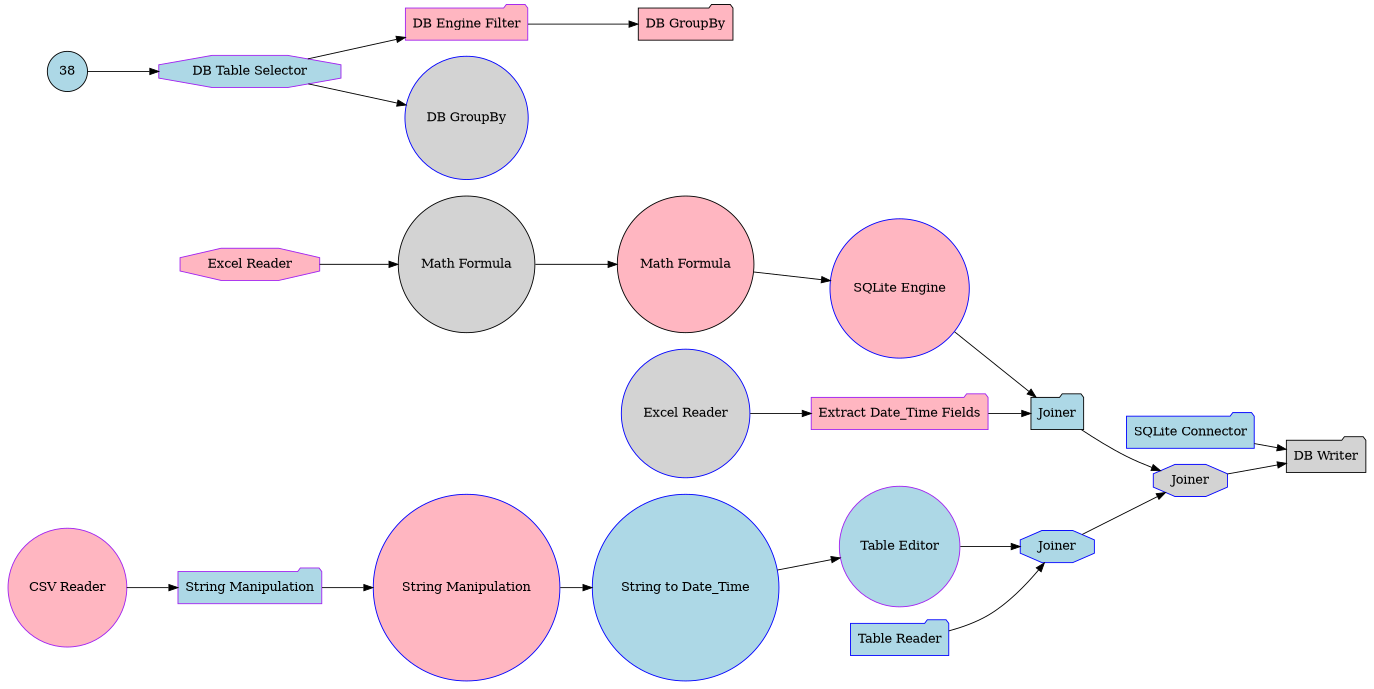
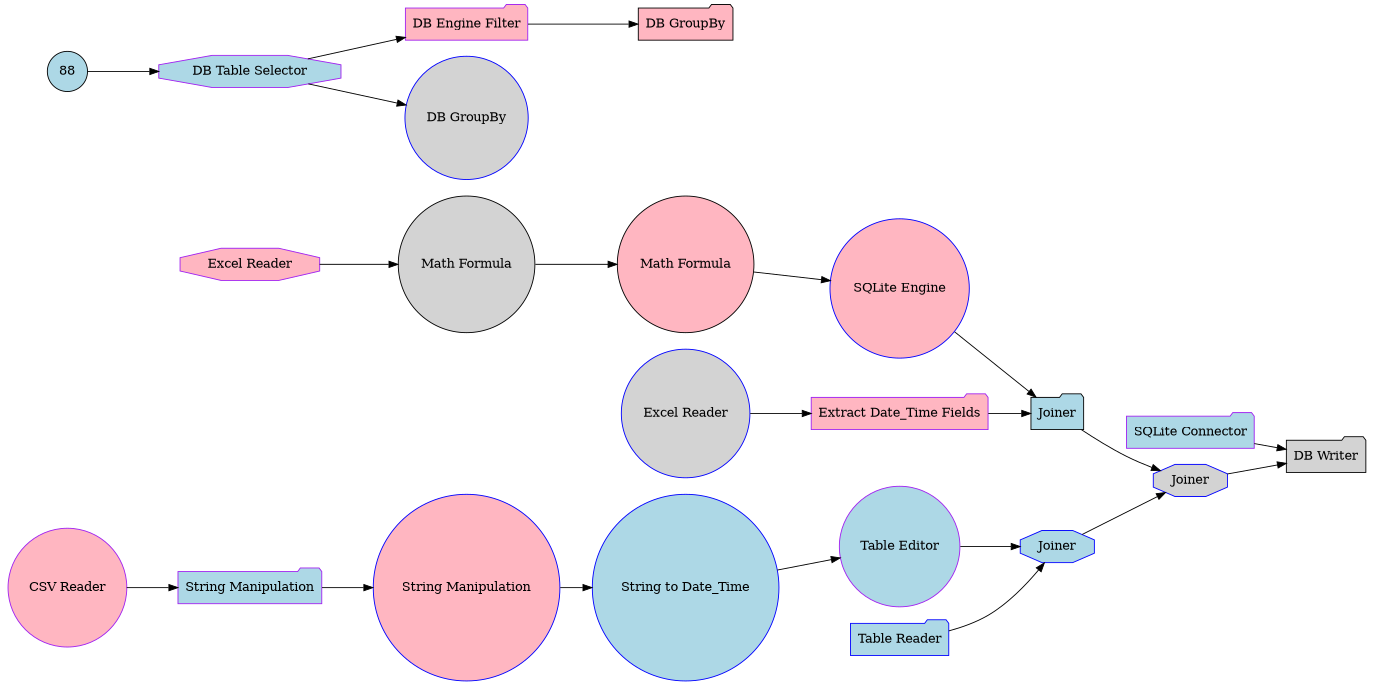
node "38": label "38" -> "88"
node "SQLite Connector": color blue -> purple
